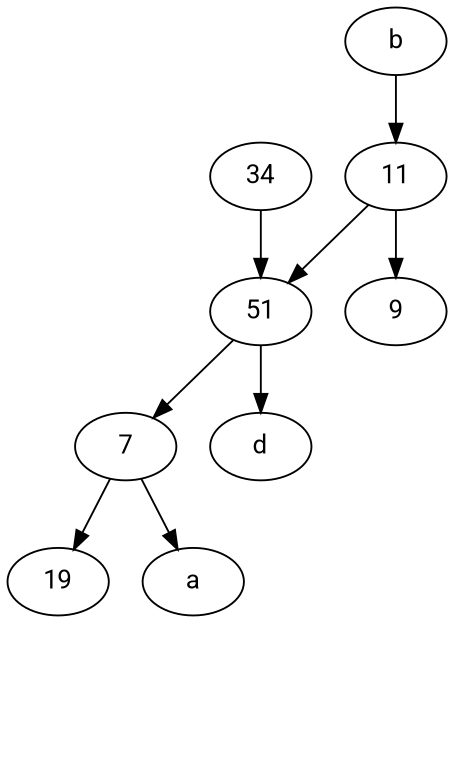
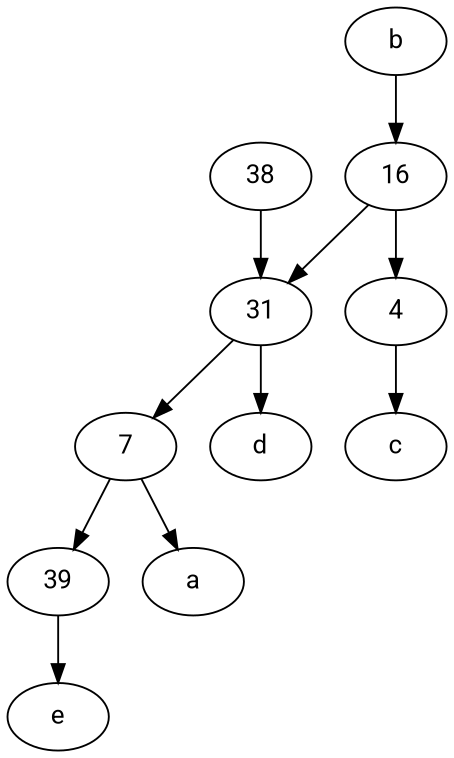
node "34": label "34" -> "38"
node "11": label "11" -> "16"
node "51": label "51" -> "31"
node "9": label "9" -> "4"
node "c": added
node "19": label "19" -> "39"
node "e": added
